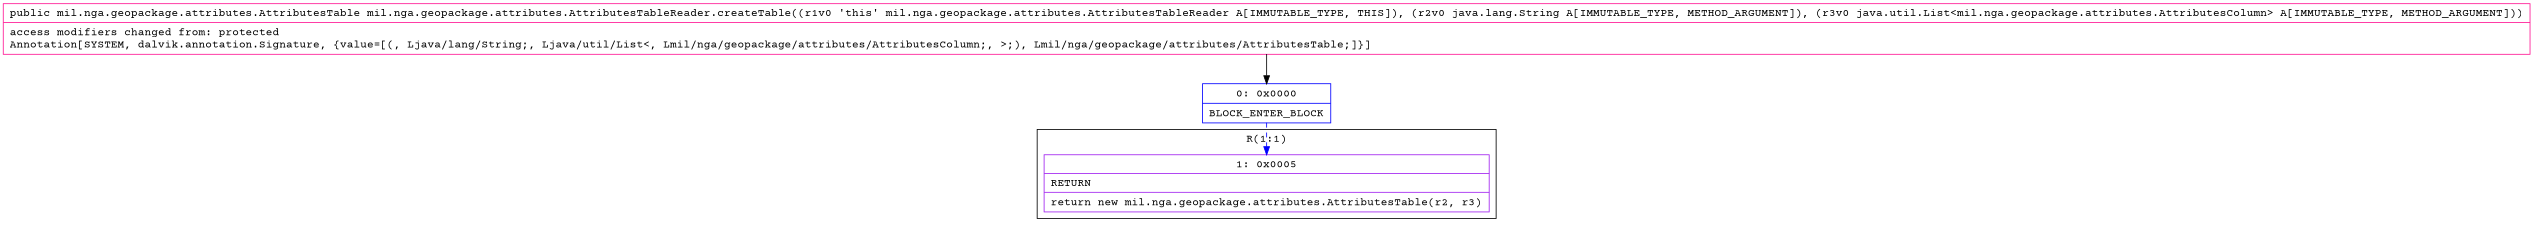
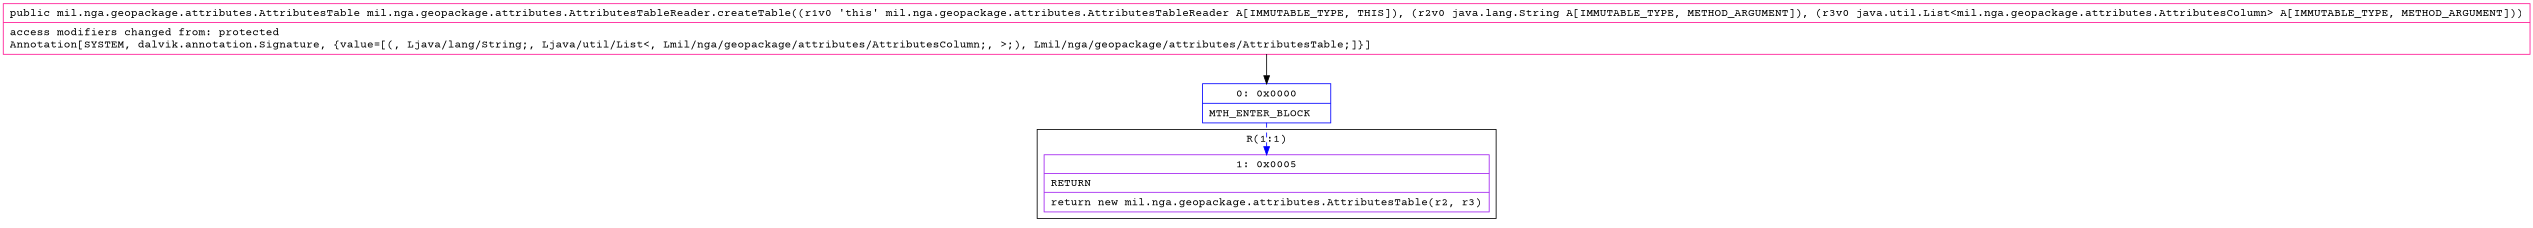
node "0: 0x0000": text "BLOCK_ENTER_BLOCK" -> "MTH_ENTER_BLOCK"
